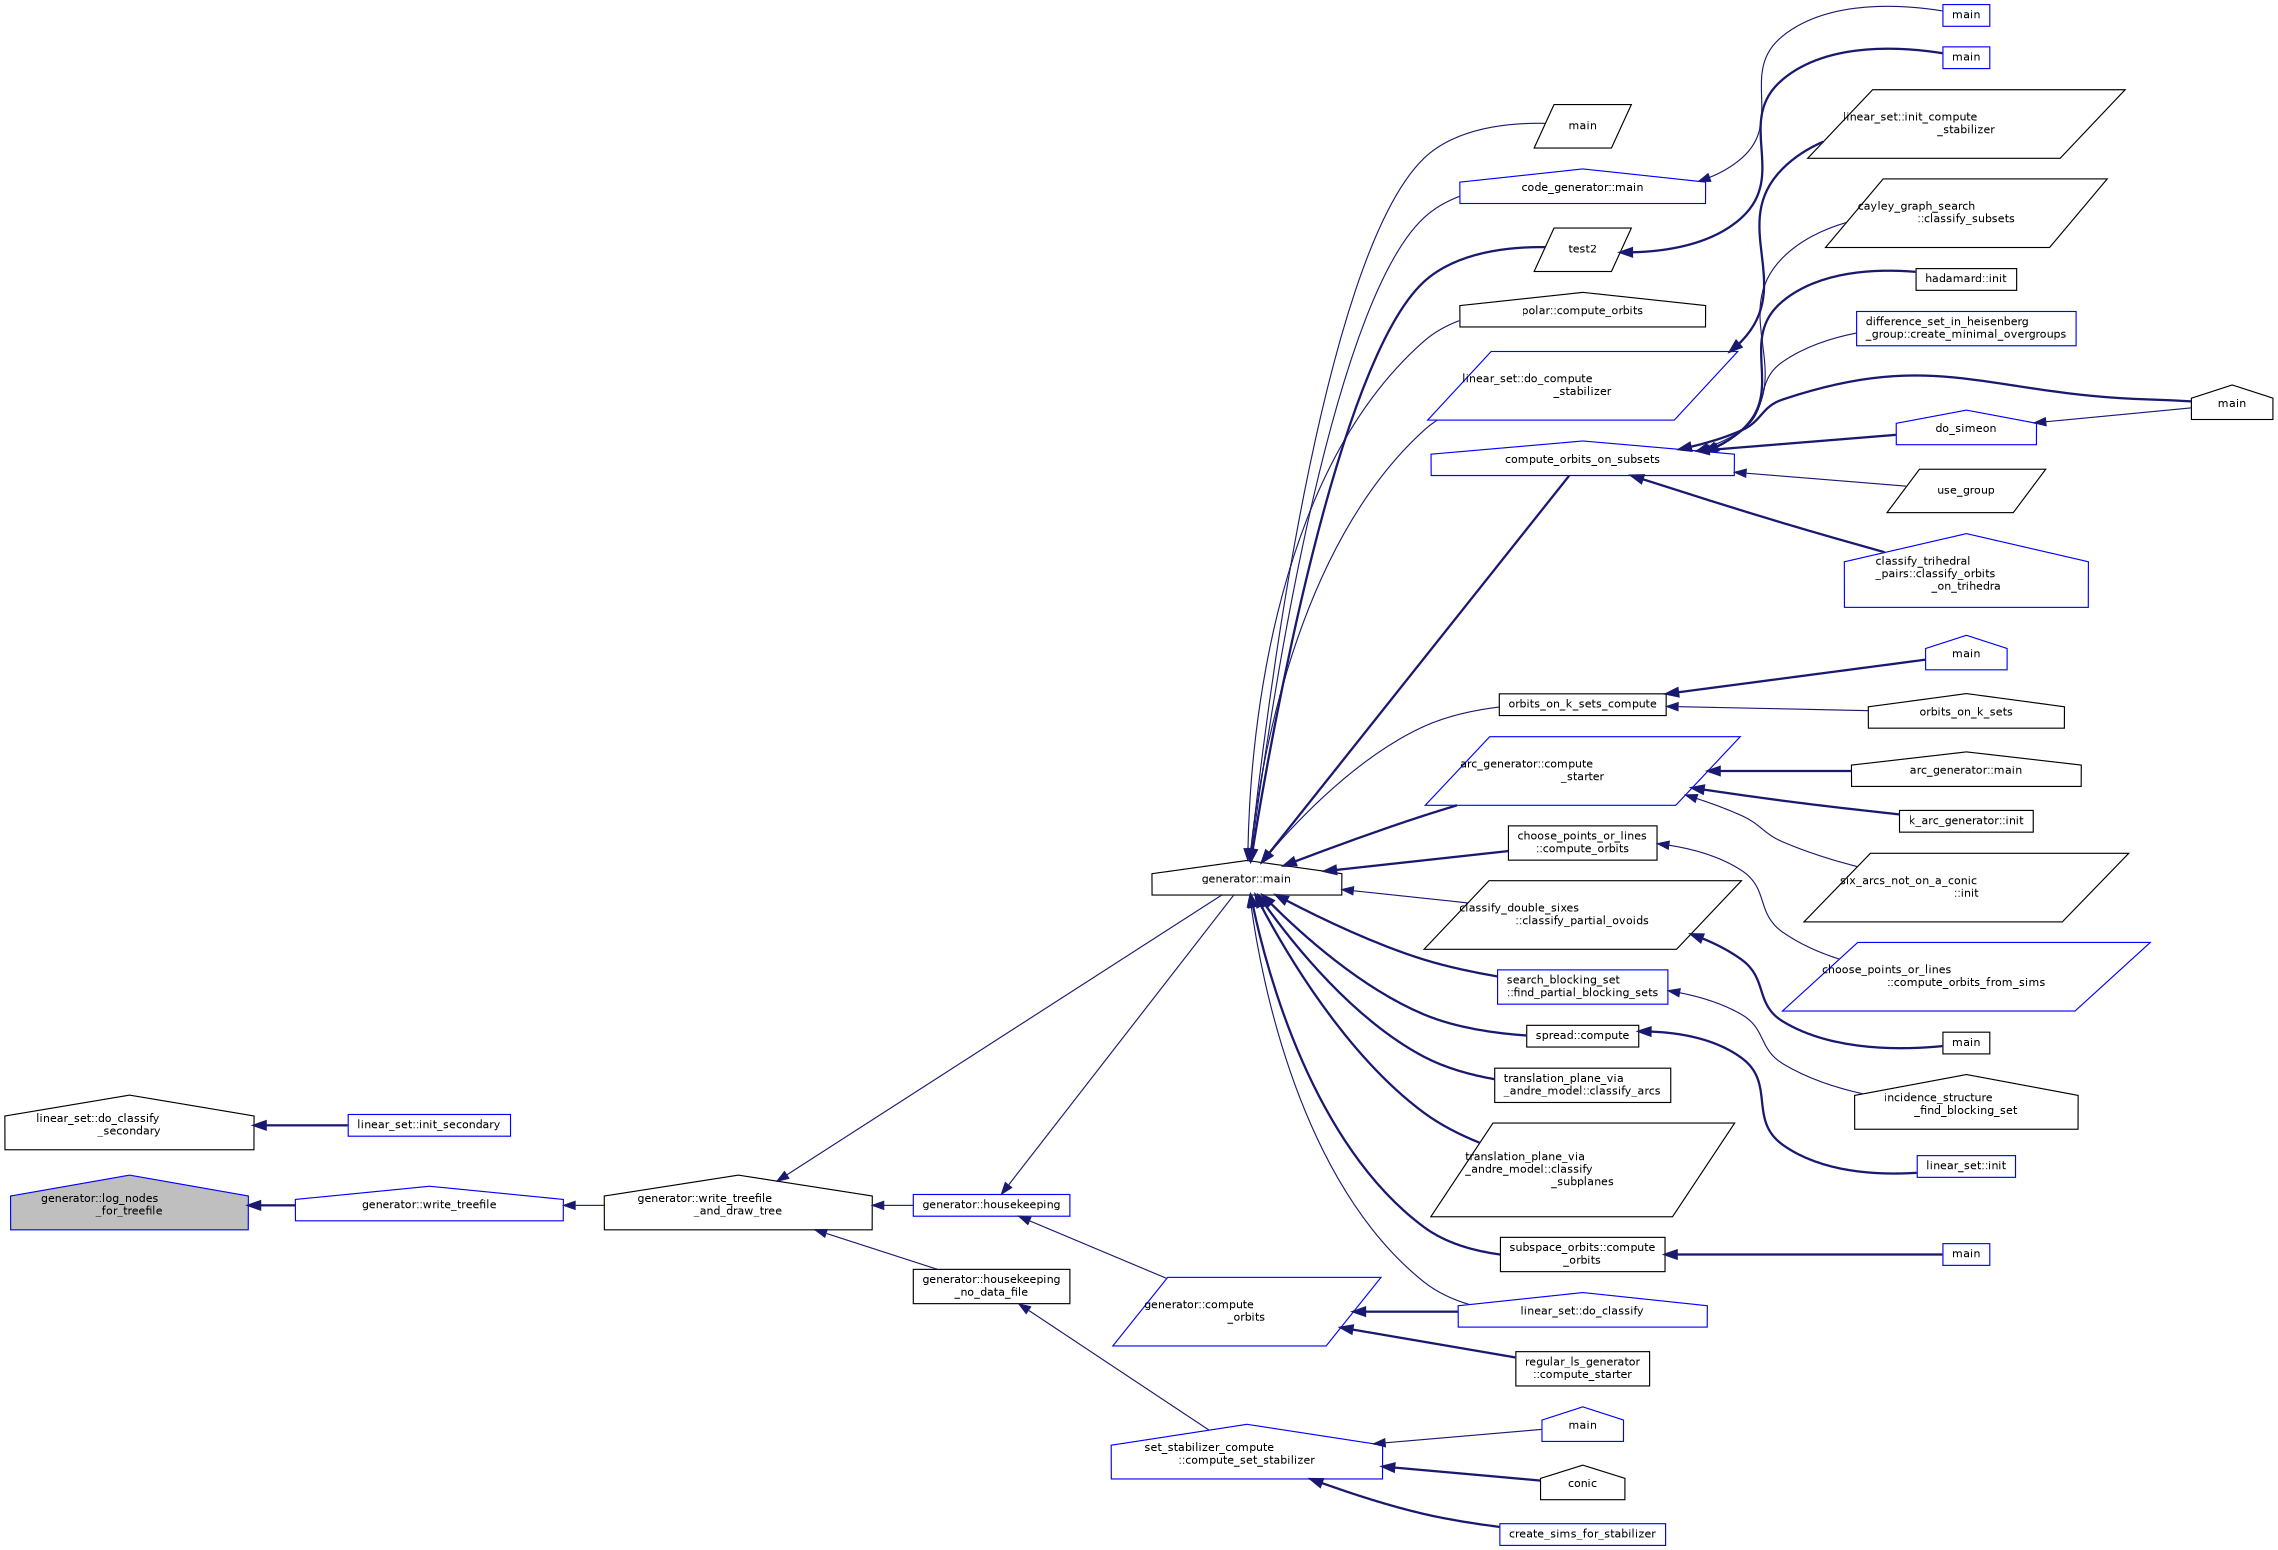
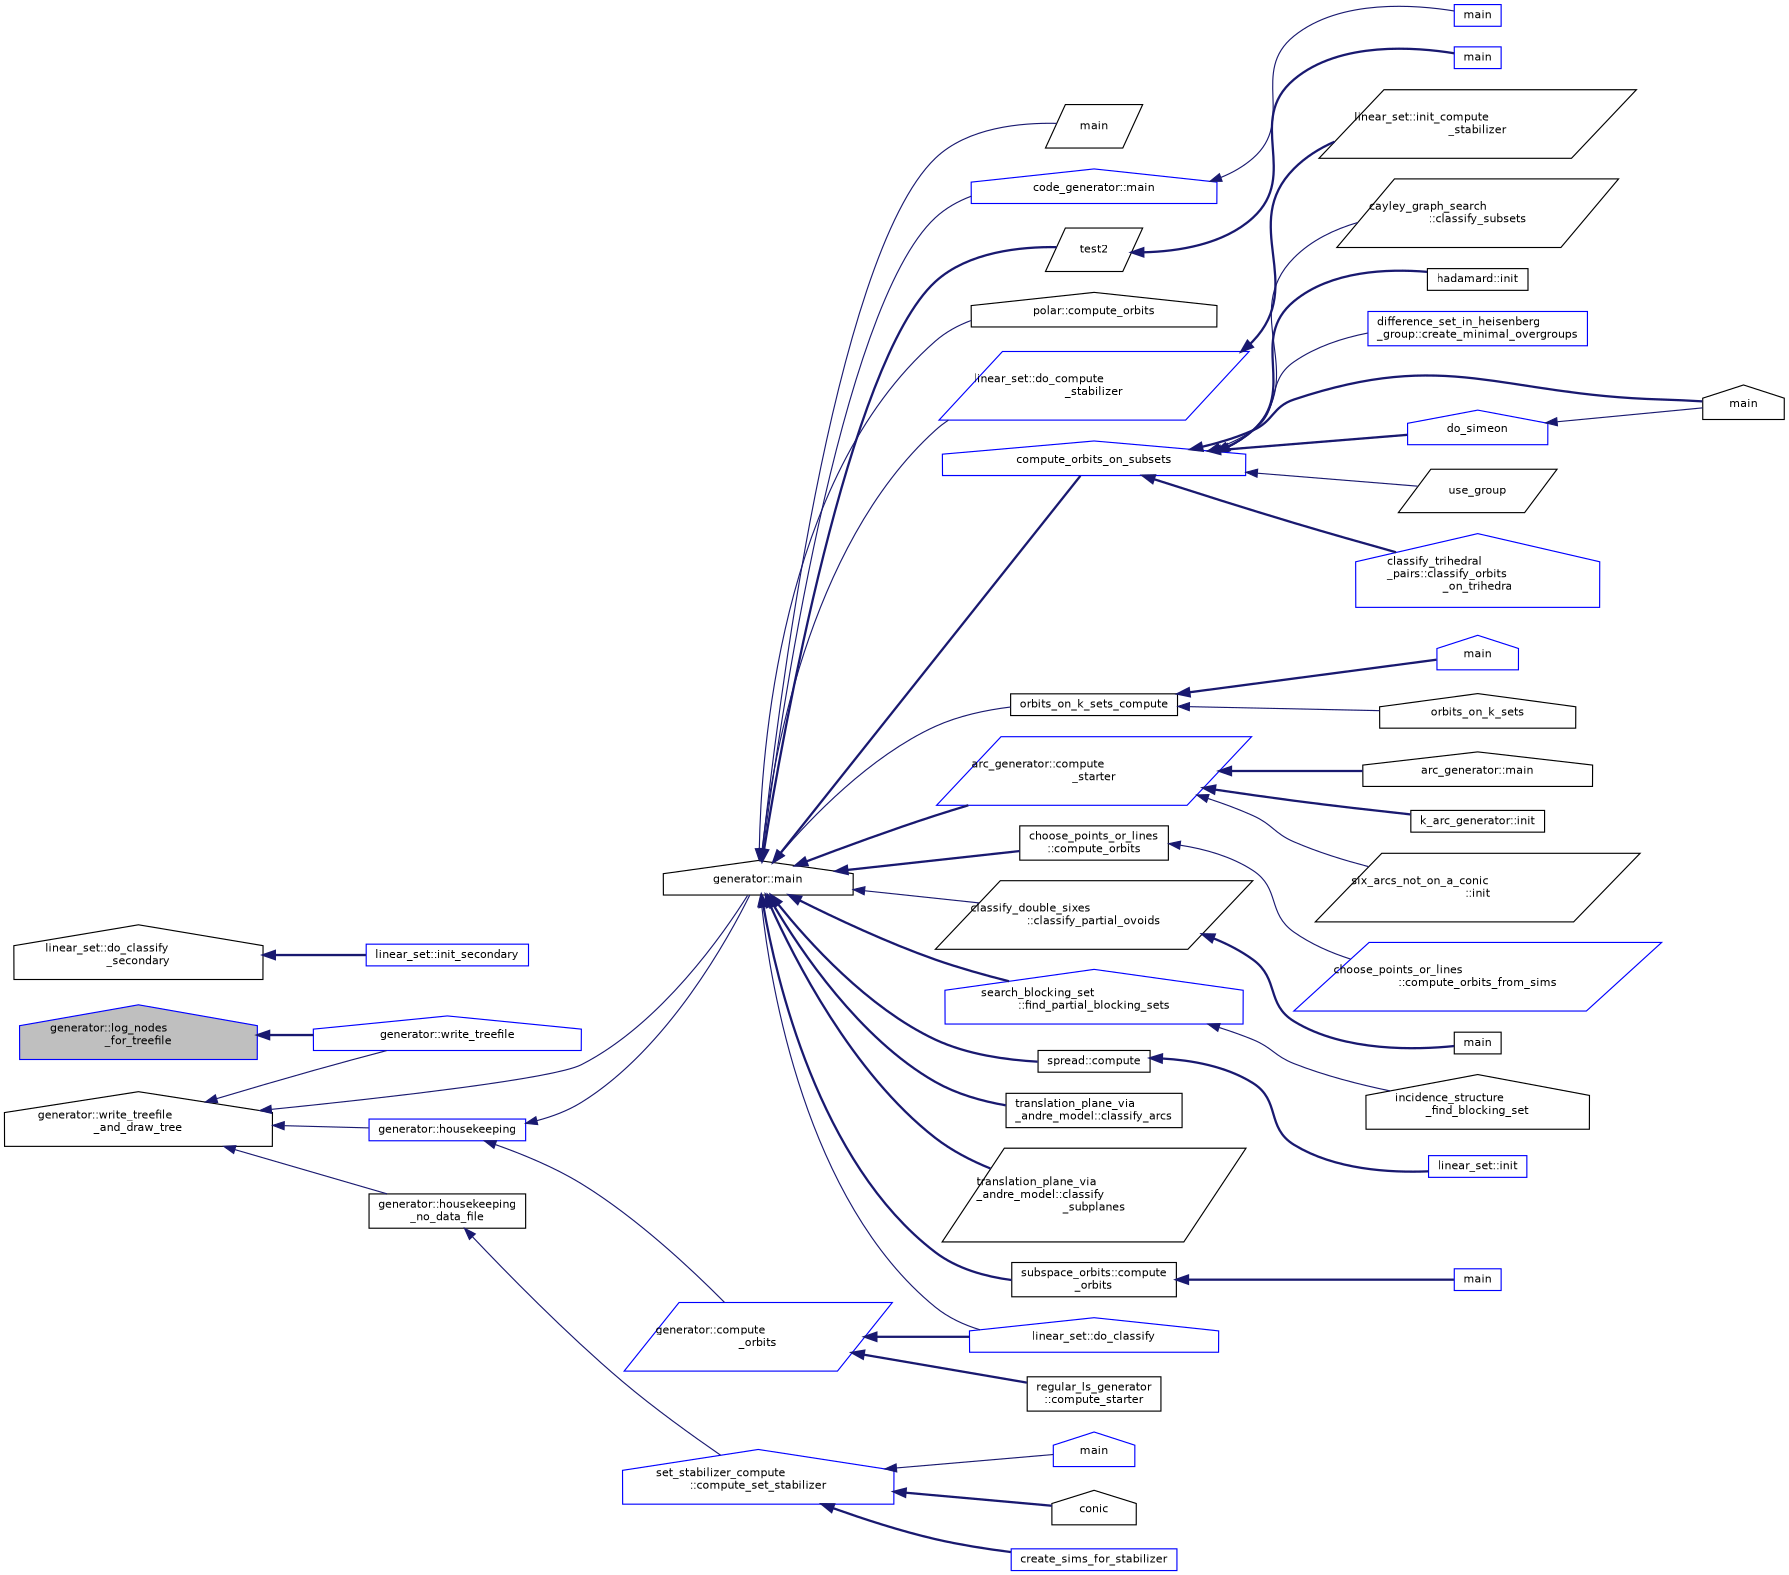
node "search_blocking_set ::find_partial_blocking_sets": shape box -> house
edge "generator::write_treefile _and_draw_tree" -> "generator::write_treefile": reversed
